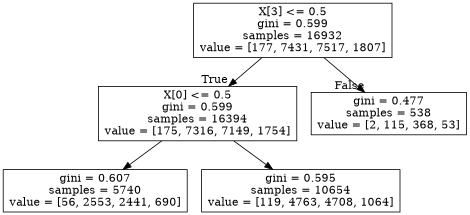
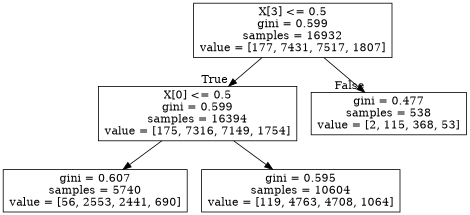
node "gini = 0.595 samples = 10654 value = [119, 4763, 4708, 1064]": label "gini = 0.595 samples = 10654 value = [119, 4763, 4708, 1064]" -> "gini = 0.595 samples = 10604 value = [119, 4763, 4708, 1064]"
